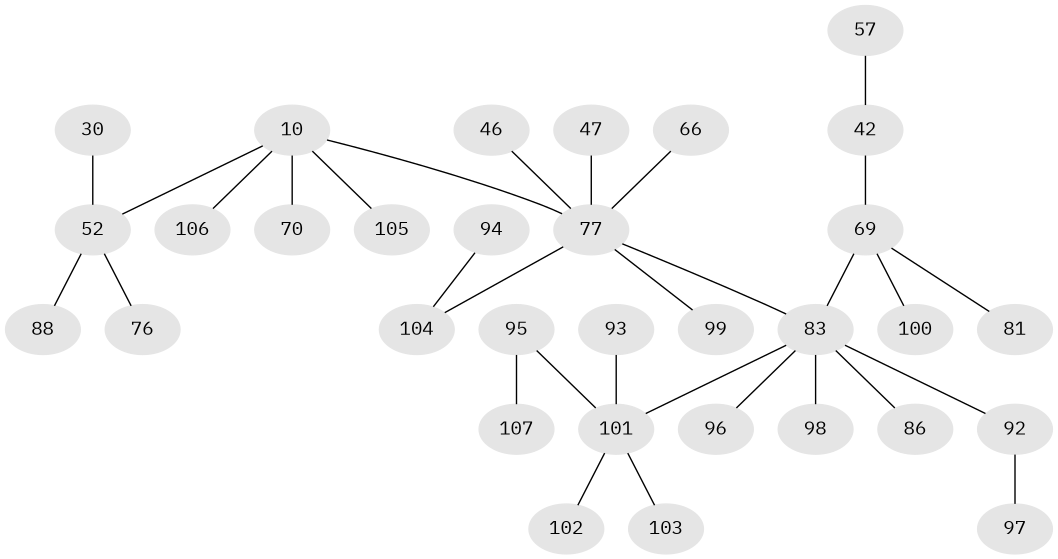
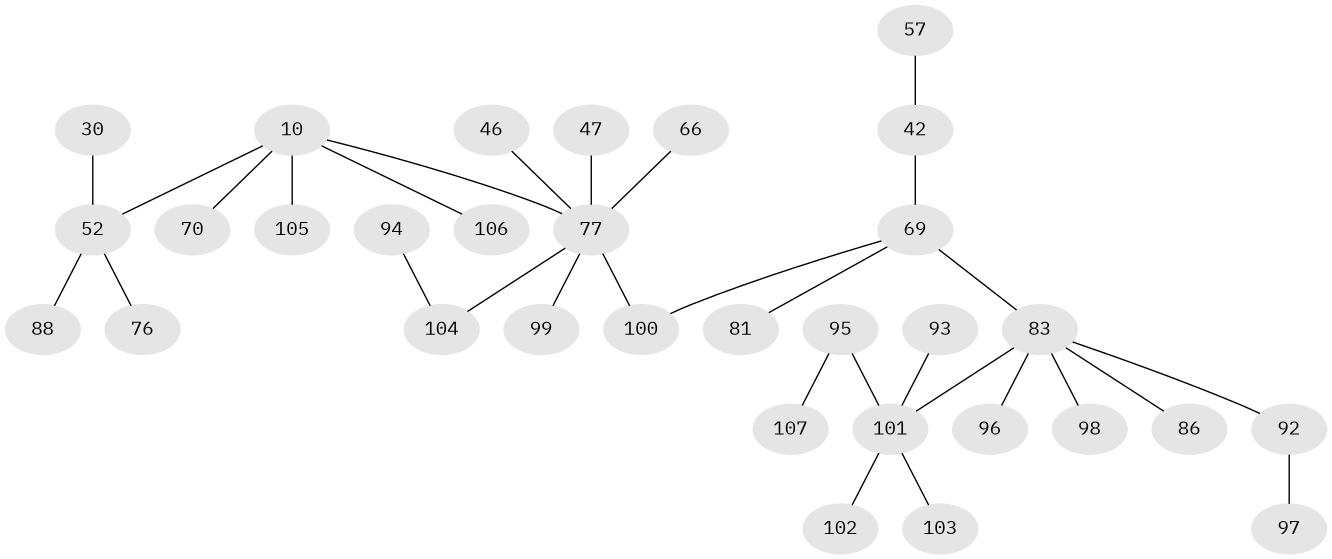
edge "77" -- "83": now "77" -- "100"
